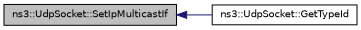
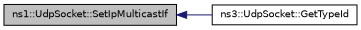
node "ns3::UdpSocket::SetIpMulticastIf": label "ns3::UdpSocket::SetIpMulticastIf" -> "ns1::UdpSocket::SetIpMulticastIf"
